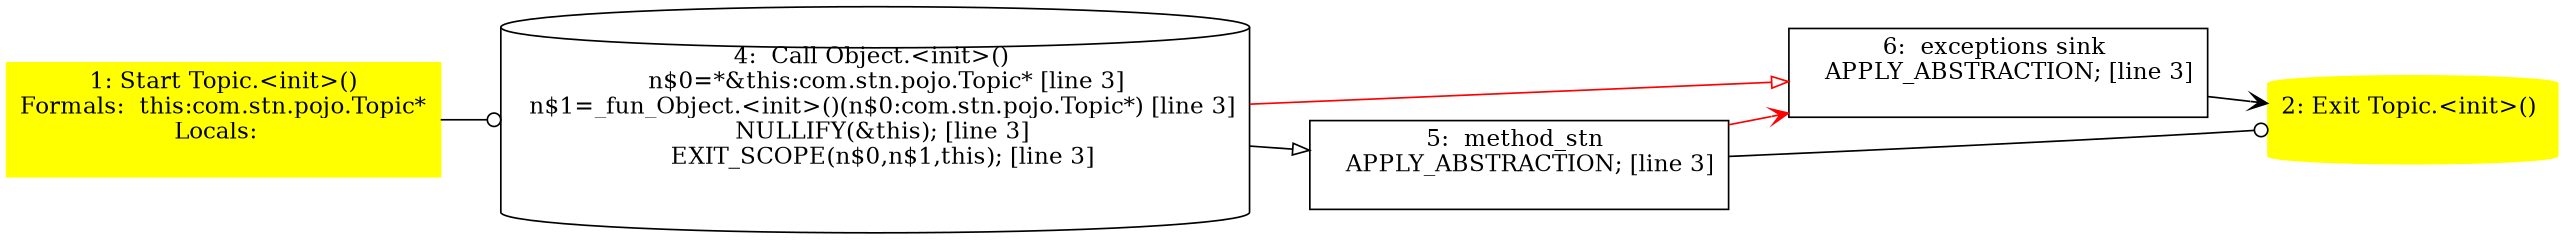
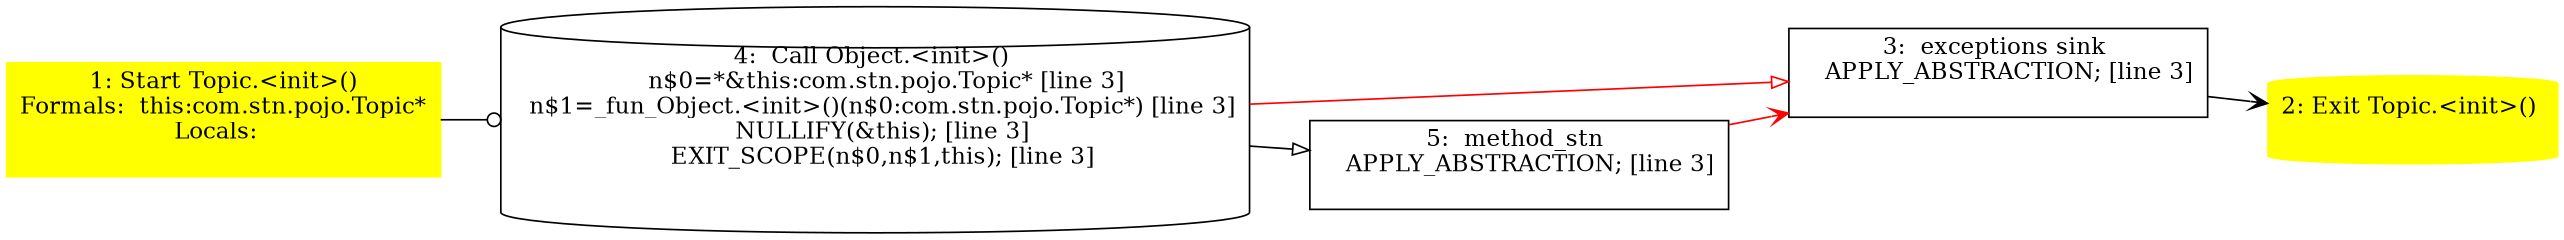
node "6:  exceptions sink APPLY_ABSTRACTION; [line 3]": label "6:  exceptions sink APPLY_ABSTRACTION; [line 3]" -> "3:  exceptions sink APPLY_ABSTRACTION; [line 3]"
edge "5:  method_stn APPLY_ABSTRACTION; [line 3]" -> "2: Exit Topic.<init>()": removed
